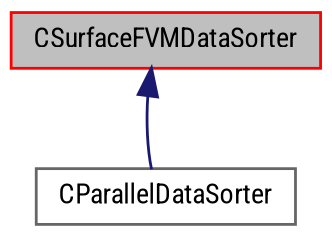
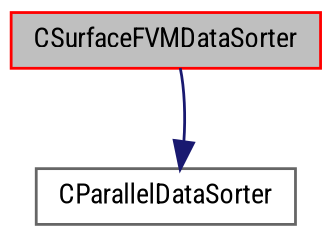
edge "CParallelDataSorter" -> "CSurfaceFVMDataSorter": reversed
